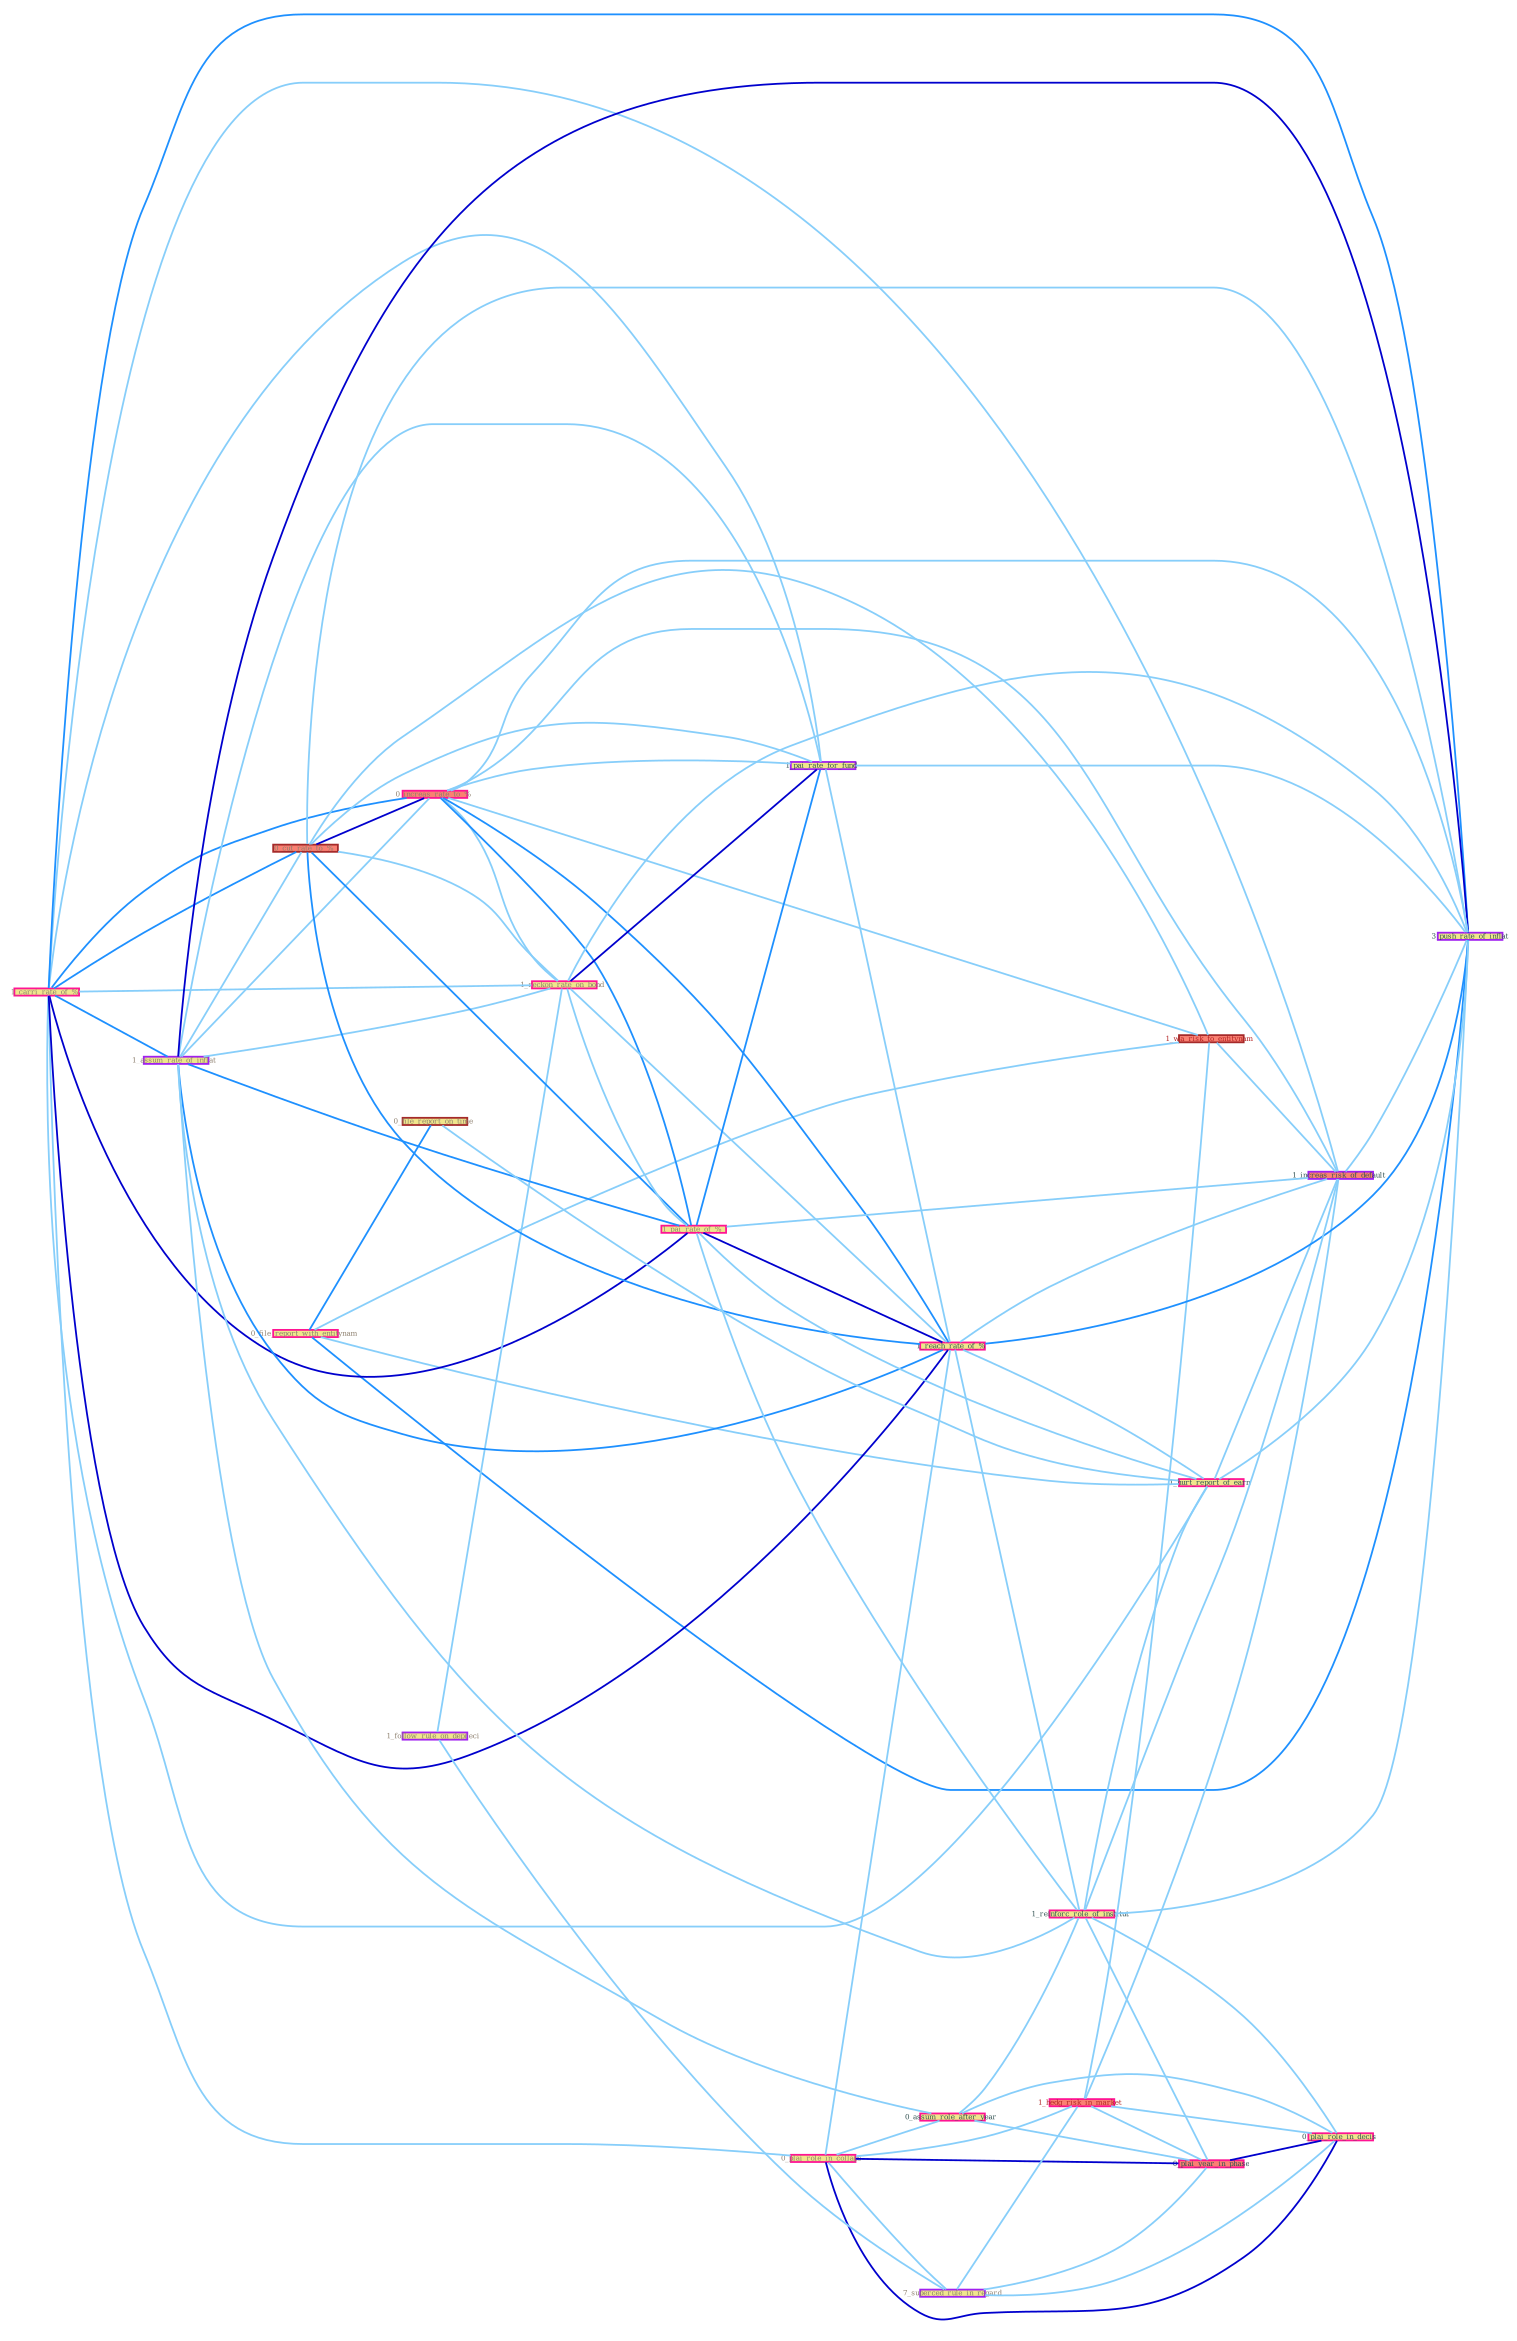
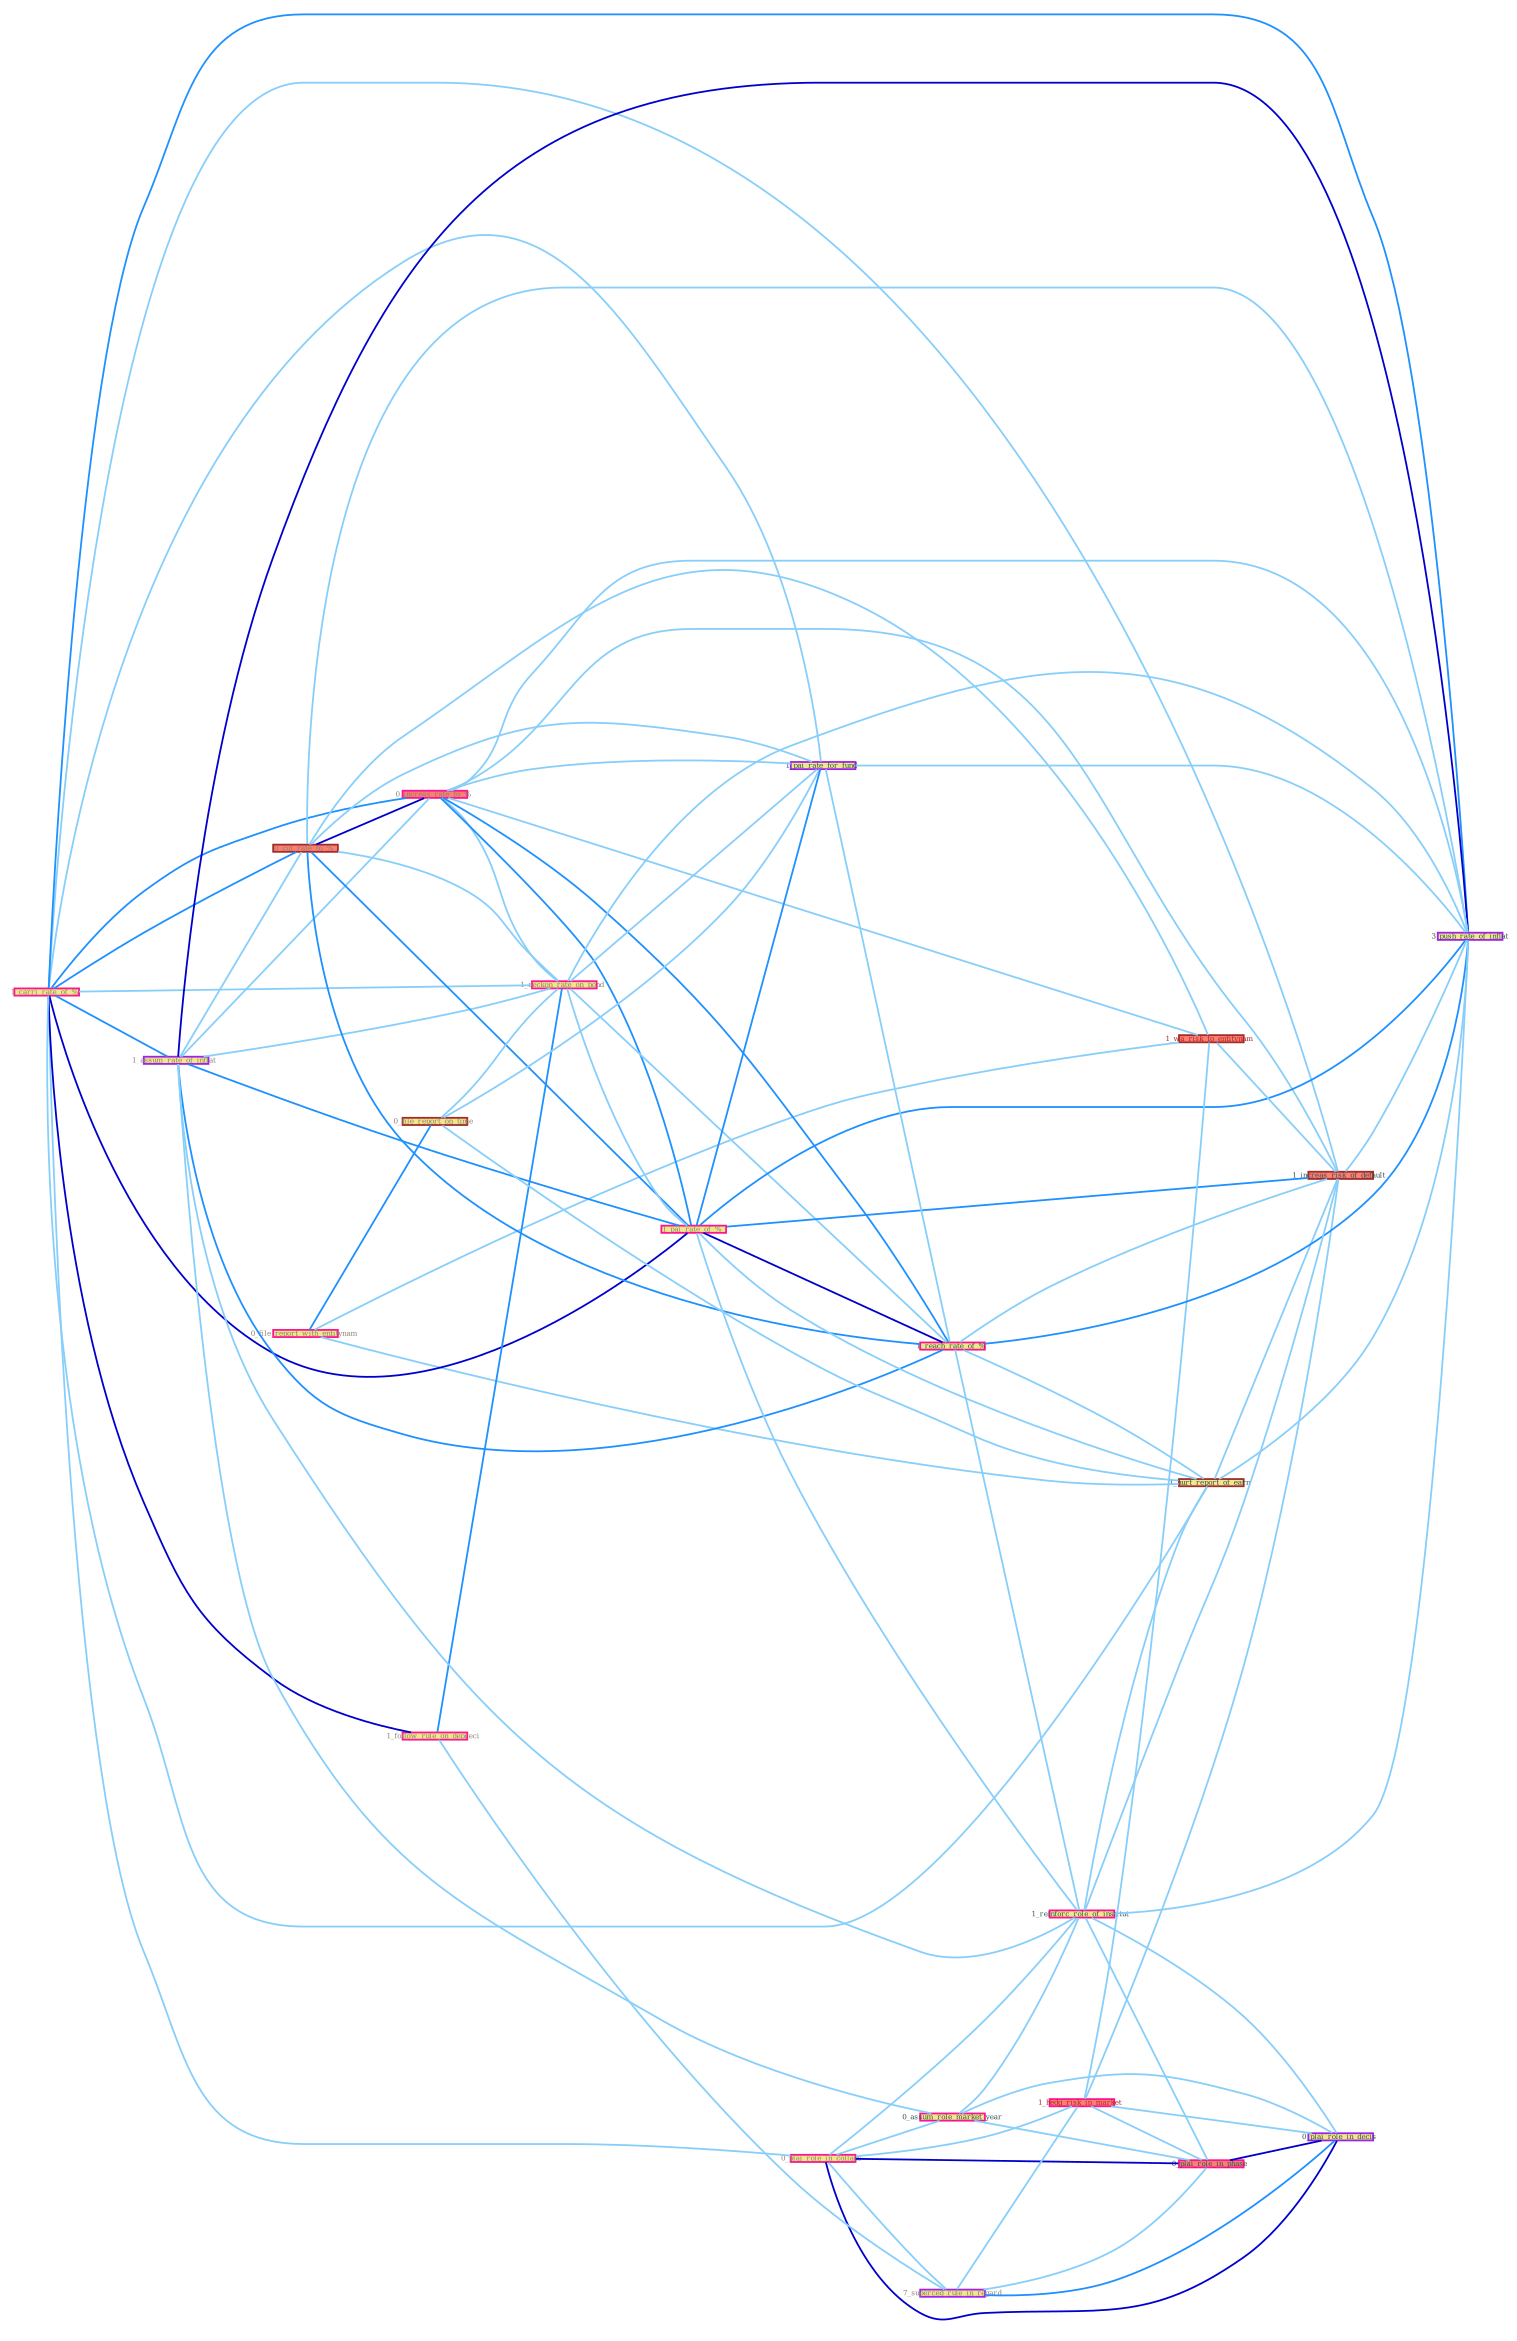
edge "1_pai_rate_for_fund" -- "1_assum_rate_of_inflat": now "1_pai_rate_for_fund" -- "0_file_report_on_time"
edge "1_pai_rate_for_fund" -- "1_reckon_rate_on_bond": color #0000cd -> #87cefa
edge "1_reckon_rate_on_bond" -- "0_file_report_on_time": added
node "1_increas_risk_of_default": color purple -> brown
edge "1_increas_risk_of_default" -- "1_pai_rate_of_%": color #87cefa -> #1e90ff
edge "1_reckon_rate_on_bond" -- "1_follow_rule_on_depreci": color #87cefa -> #1e90ff
node "1_hurt_report_of_earn": color deeppink -> brown
edge "1_carri_rate_of_%" -- "1_reach_rate_of_%": now "1_carri_rate_of_%" -- "1_follow_rule_on_depreci"
edge "1_reach_rate_of_%" -- "0_plai_role_in_collaps": now "1_reinforc_role_of_institut" -- "0_plai_role_in_collaps"
node "1_follow_rule_on_depreci": color purple -> deeppink
edge "3_push_rate_of_inflat" -- "0_file_report_with_entitynam": now "3_push_rate_of_inflat" -- "1_pai_rate_of_%"
node "0_assum_role_after_year": label "0_assum_role_after_year" -> "0_assum_role_market_year"
node "0_plai_role_in_decis": color deeppink -> purple
node "0_plai_year_in_phase": label "0_plai_year_in_phase" -> "0_plai_role_in_phase"
edge "0_plai_role_in_decis" -- "7_superced_rule_in_regard": color #87cefa -> #1e90ff
